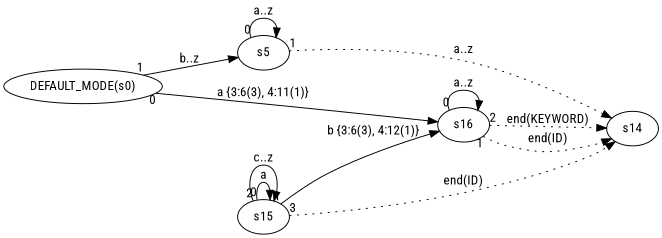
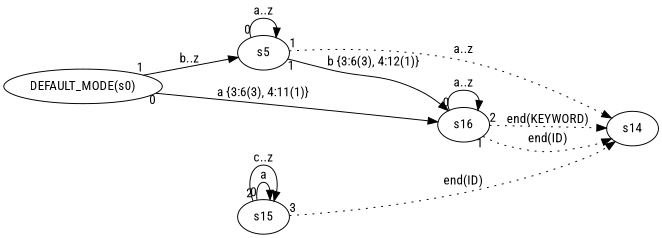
edge "s15" -> "s16": now "s5" -> "s16"
